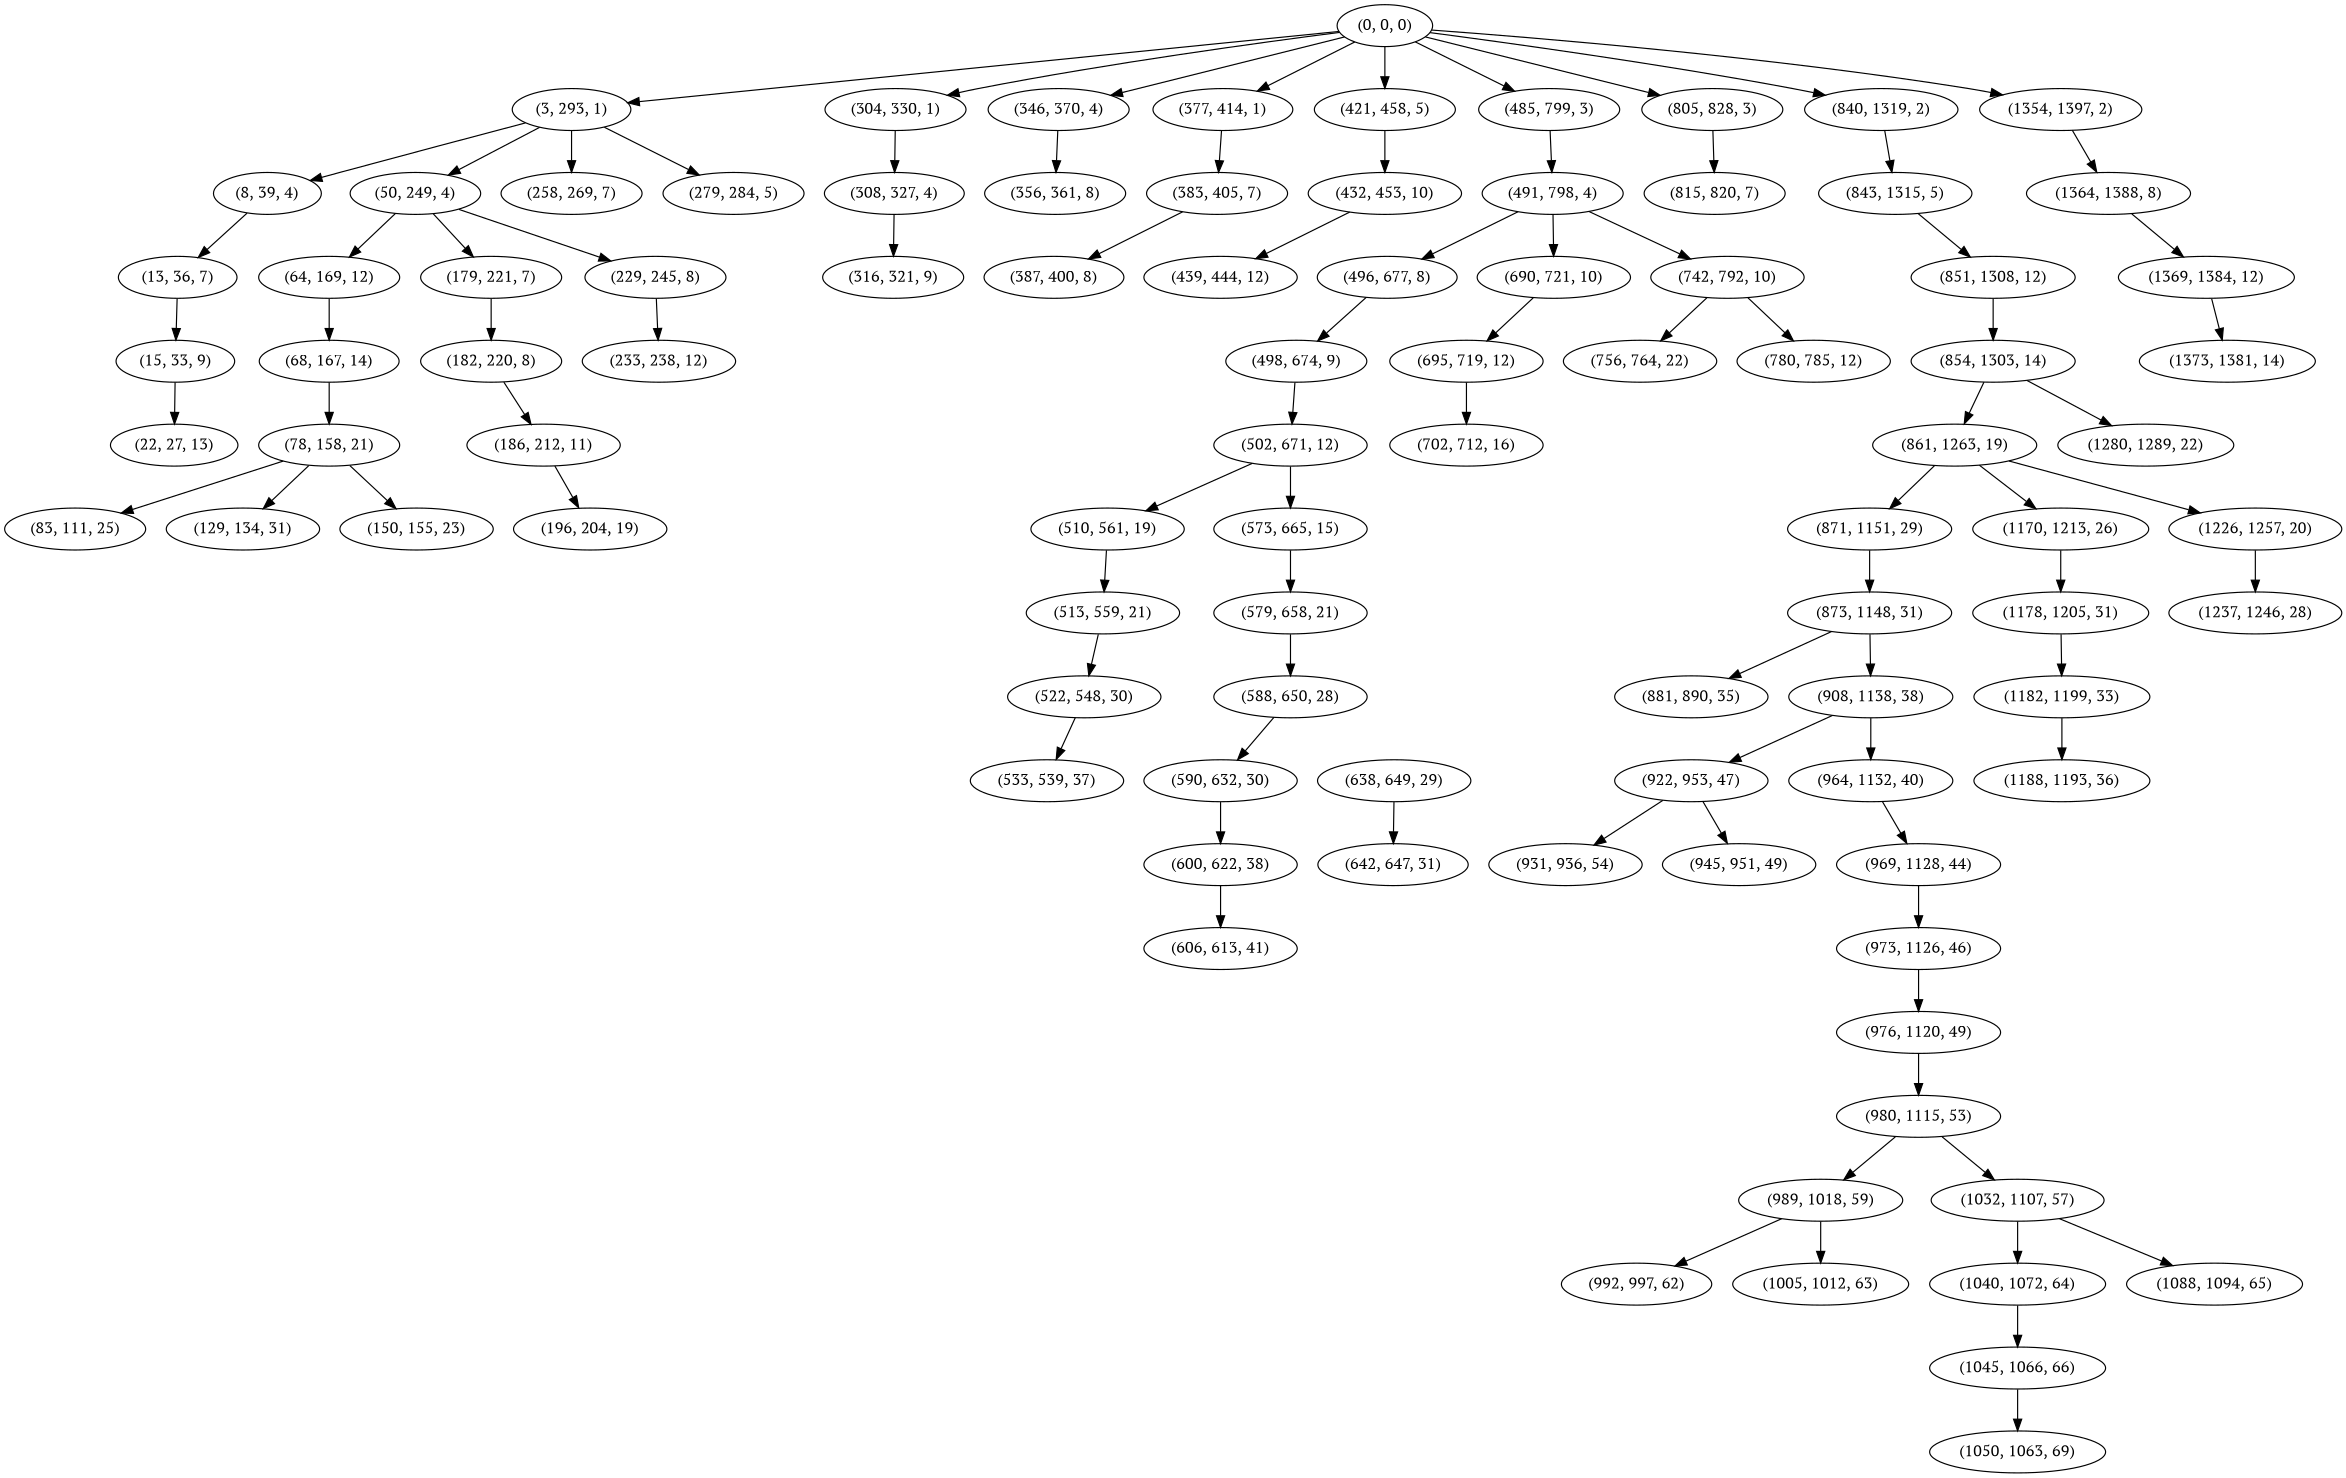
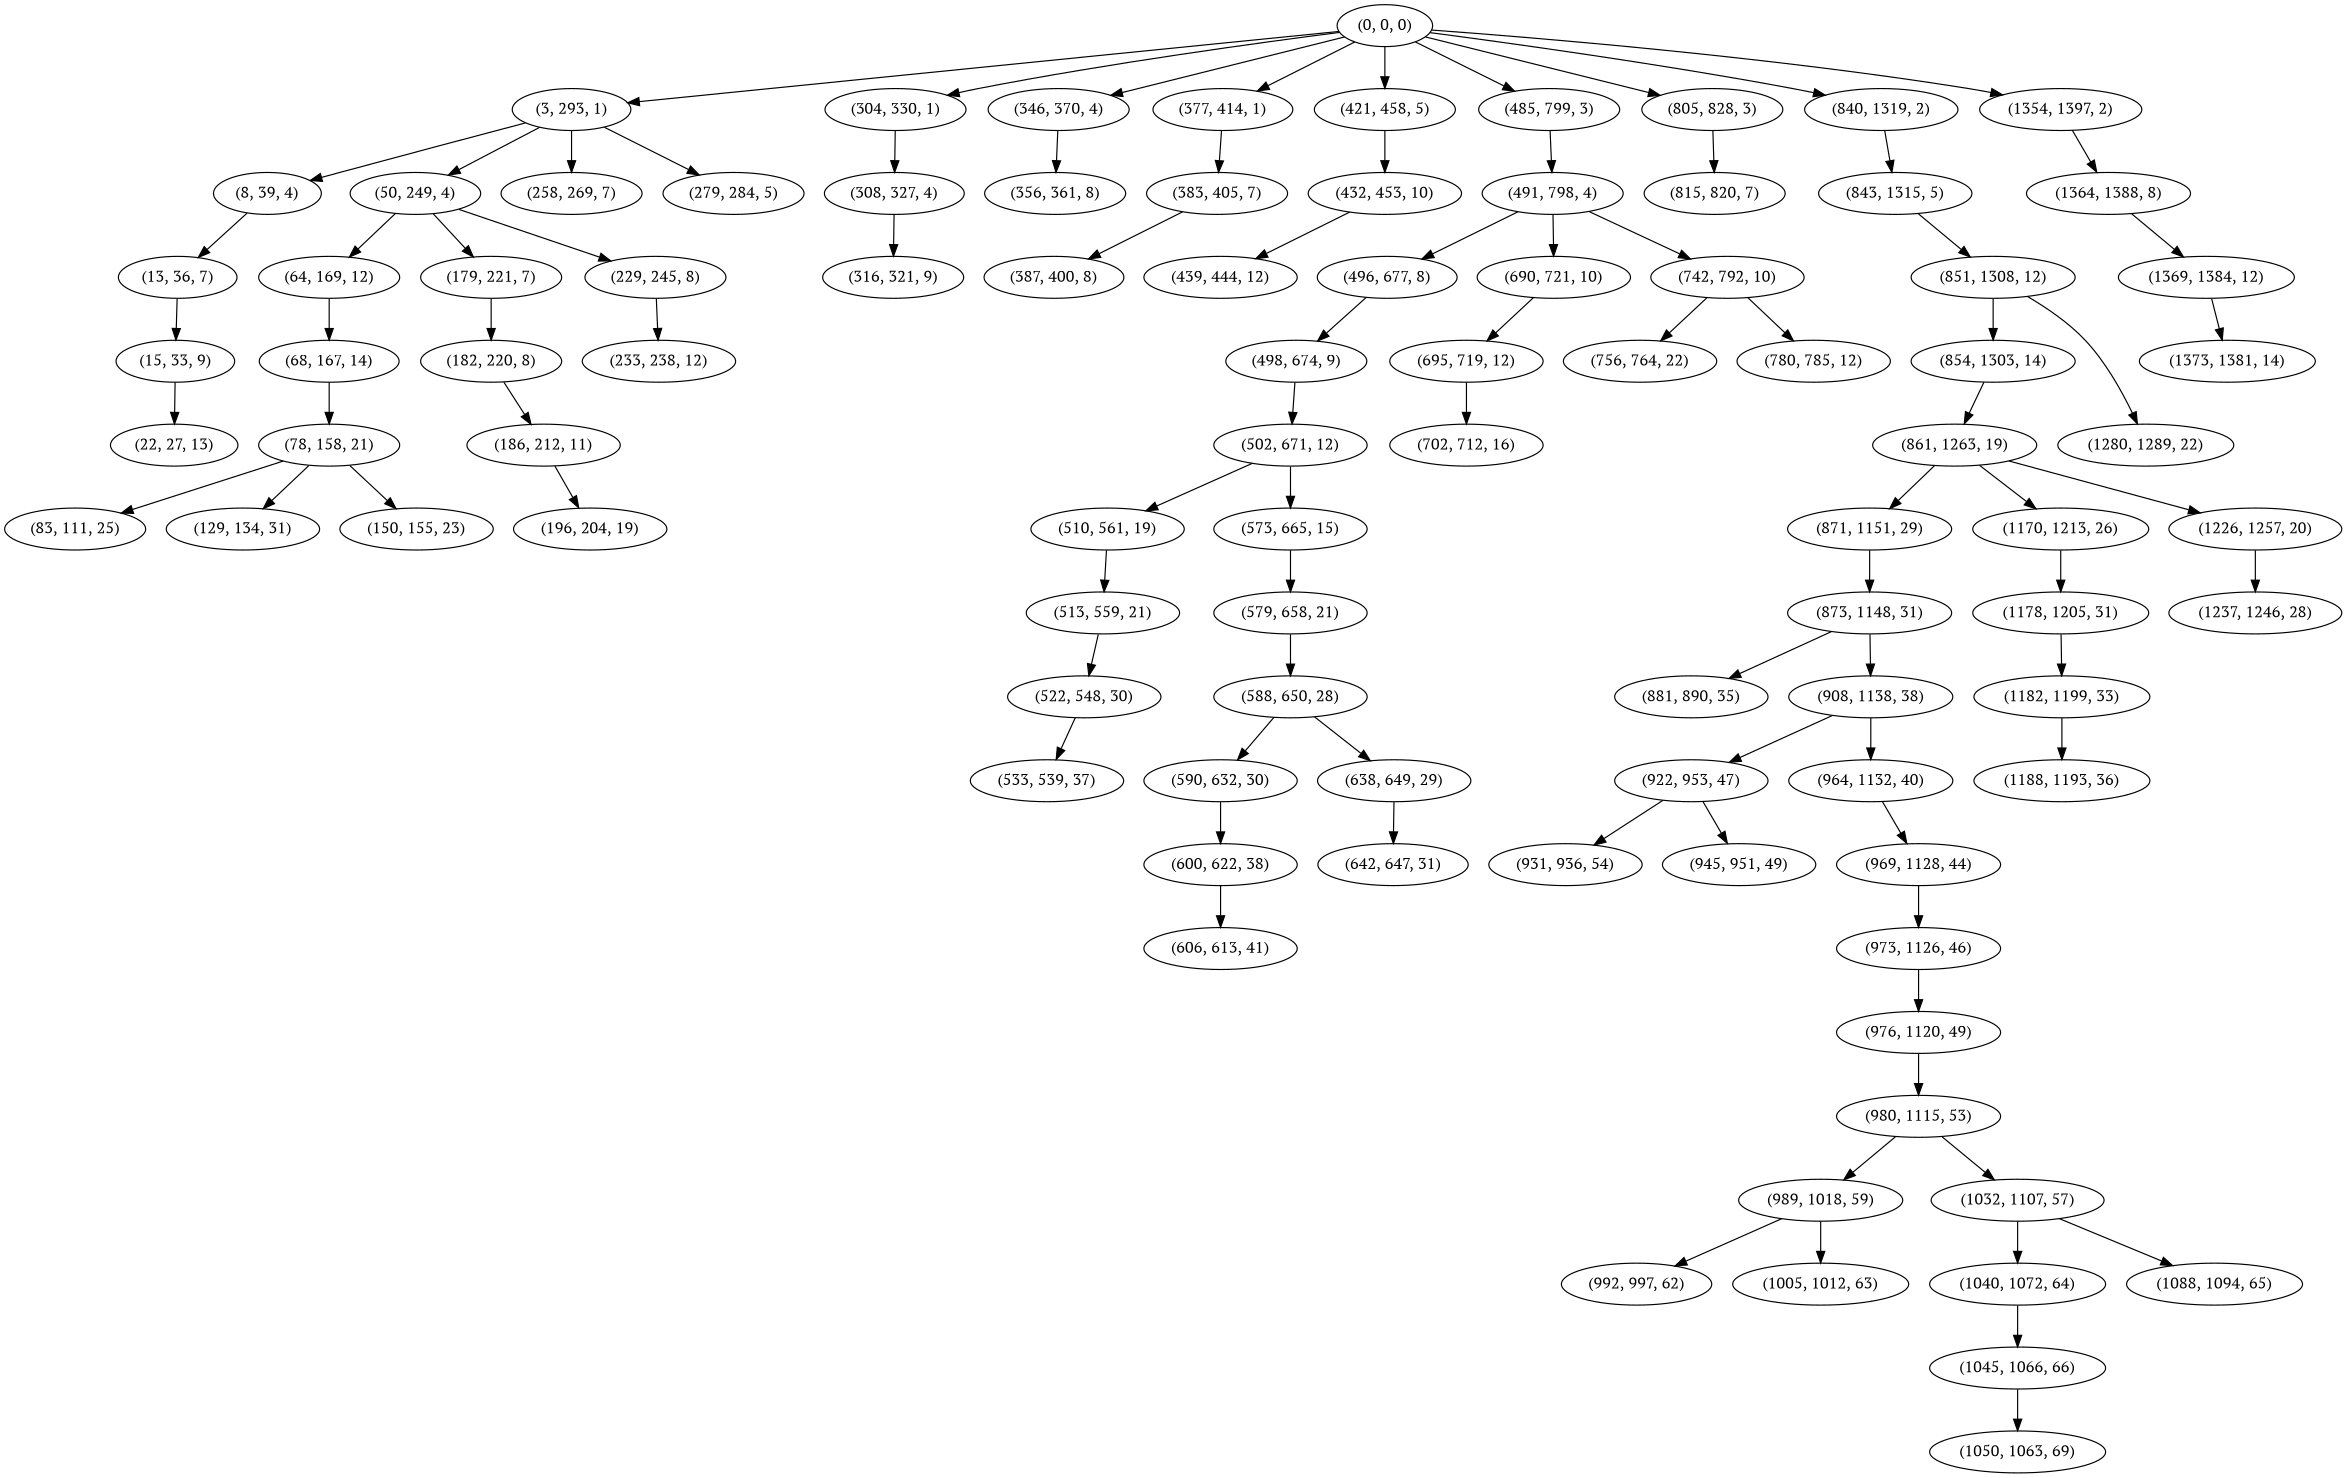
edge "(854, 1303, 14)" -> "(1280, 1289, 22)": now "(851, 1308, 12)" -> "(1280, 1289, 22)"
edge "(588, 650, 28)" -> "(638, 649, 29)": added
